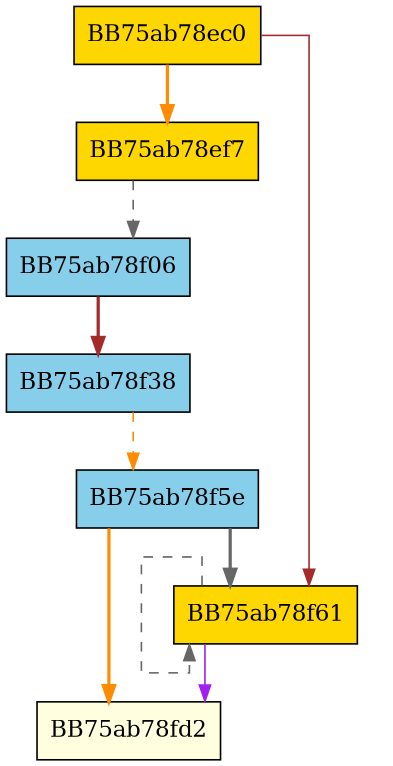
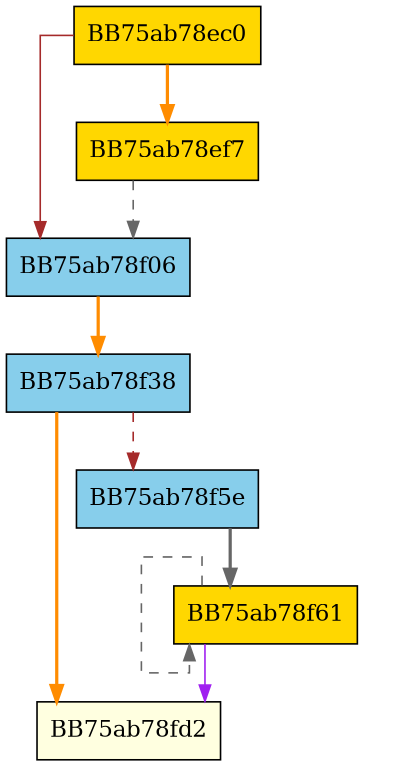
edge "BB75ab78ec0" -> "BB75ab78f61": now "BB75ab78ec0" -> "BB75ab78f06"
edge "BB75ab78f06" -> "BB75ab78f38": color brown -> darkorange
edge "BB75ab78f38" -> "BB75ab78f5e": color darkorange -> brown
edge "BB75ab78f5e" -> "BB75ab78fd2": now "BB75ab78f38" -> "BB75ab78fd2"
